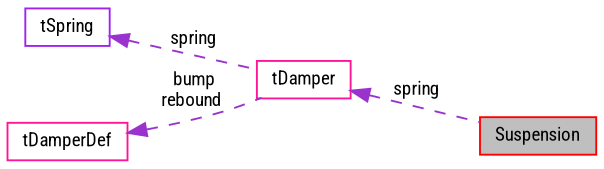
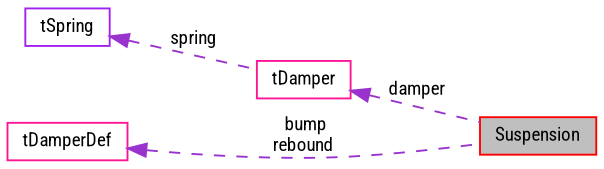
edge "Suspension" -> "tDamper": label " spring" -> " damper"
edge "tDamper" -> "tDamperDef": now "Suspension" -> "tDamperDef"
